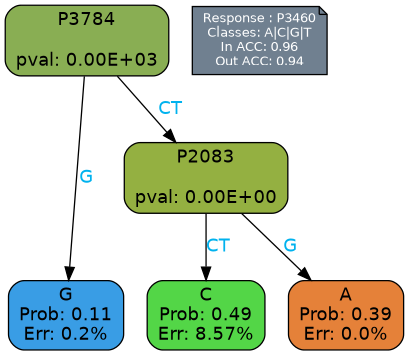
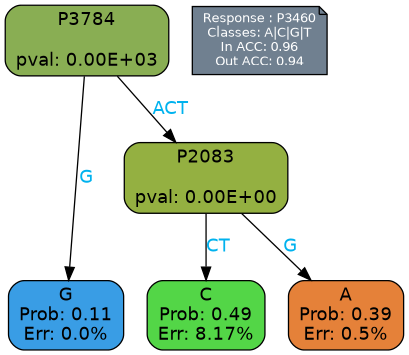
edge "P3784 pval: 0.00E+03" -> "P2083 pval: 0.00E+00": label "CT" -> "ACT"
node "G Prob: 0.11 Err: 0.2%": label "G Prob: 0.11 Err: 0.2%" -> "G Prob: 0.11 Err: 0.0%"
node "C Prob: 0.49 Err: 8.57%": label "C Prob: 0.49 Err: 8.57%" -> "C Prob: 0.49 Err: 8.17%"
node "A Prob: 0.39 Err: 0.0%": label "A Prob: 0.39 Err: 0.0%" -> "A Prob: 0.39 Err: 0.5%"
